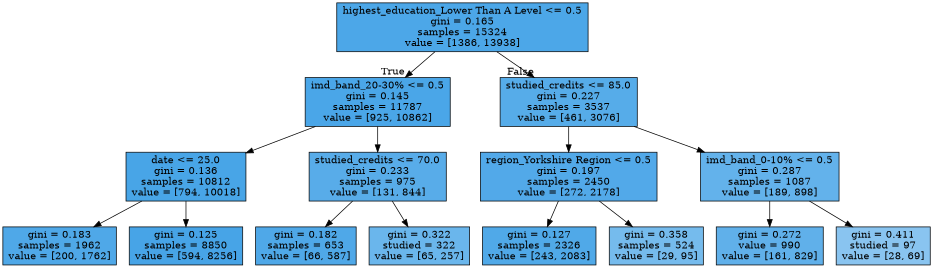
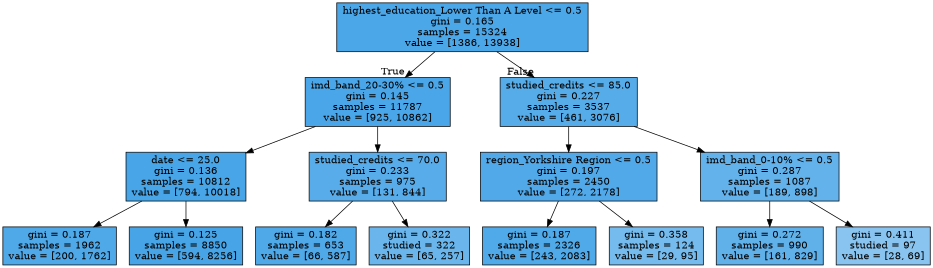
node "gini = 0.183 samples = 1962 value = [200, 1762]": label "gini = 0.183 samples = 1962 value = [200, 1762]" -> "gini = 0.187 samples = 1962 value = [200, 1762]"
node "gini = 0.127 samples = 2326 value = [243, 2083]": label "gini = 0.127 samples = 2326 value = [243, 2083]" -> "gini = 0.187 samples = 2326 value = [243, 2083]"
node "gini = 0.358 samples = 524 value = [29, 95]": label "gini = 0.358 samples = 524 value = [29, 95]" -> "gini = 0.358 samples = 124 value = [29, 95]"
node "gini = 0.272 value = 990 value = [161, 829]": label "gini = 0.272 value = 990 value = [161, 829]" -> "gini = 0.272 samples = 990 value = [161, 829]"
